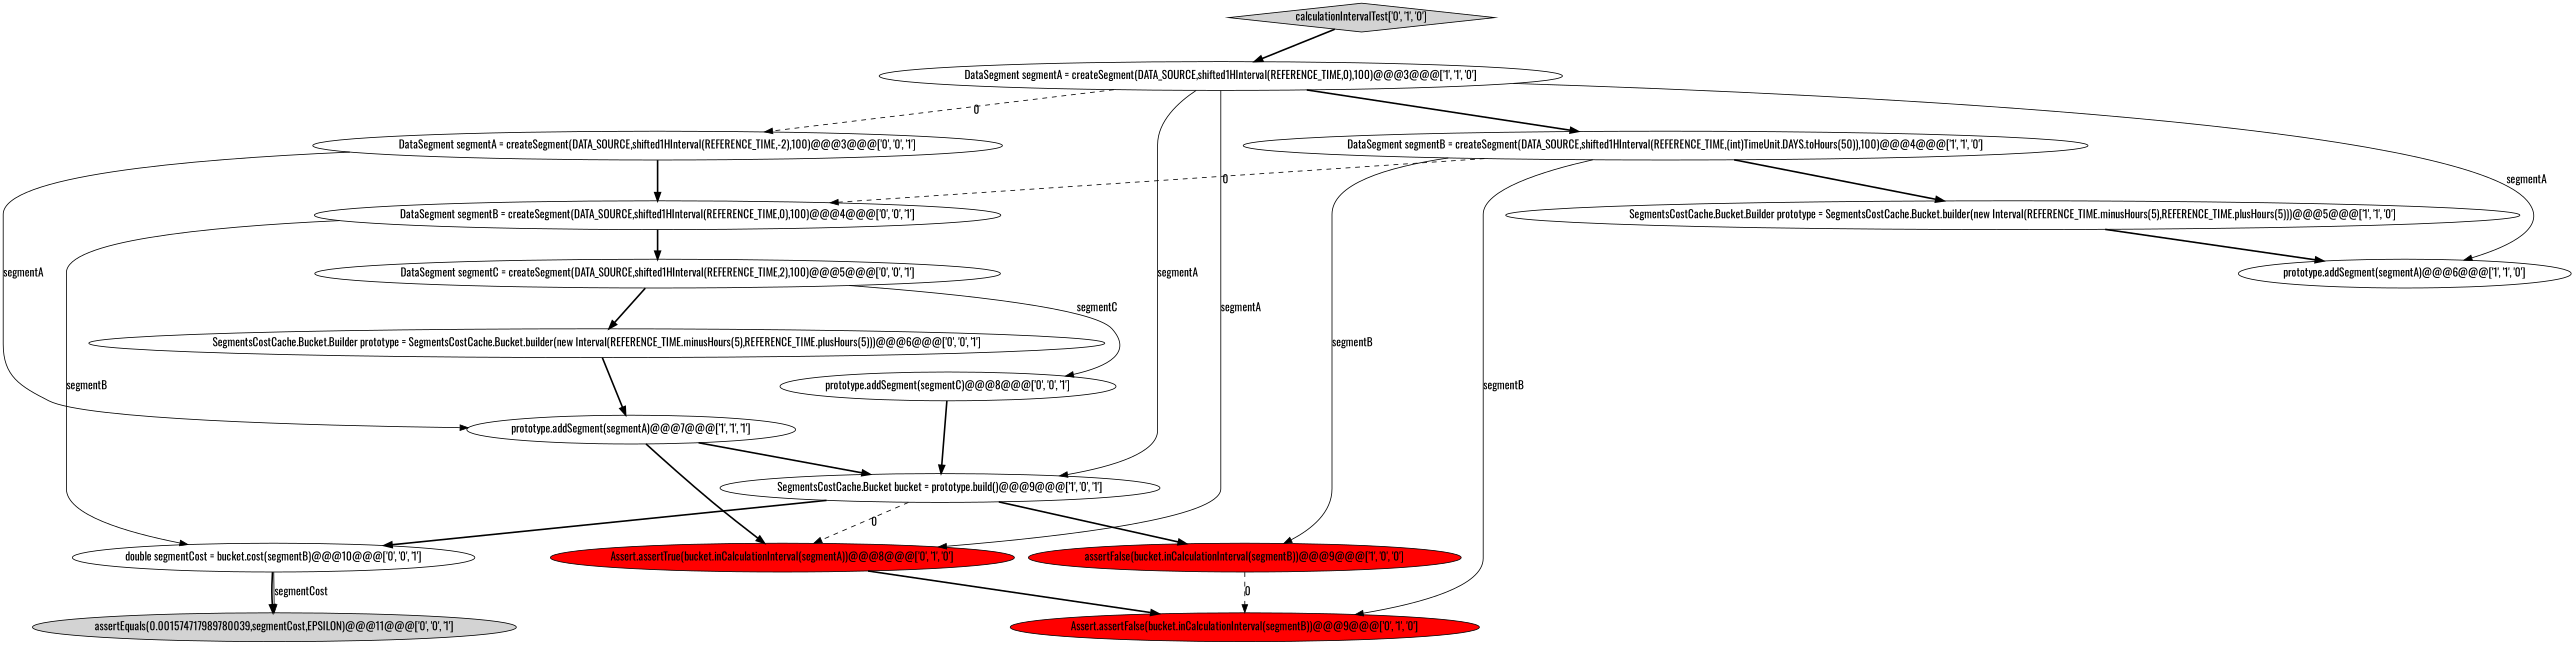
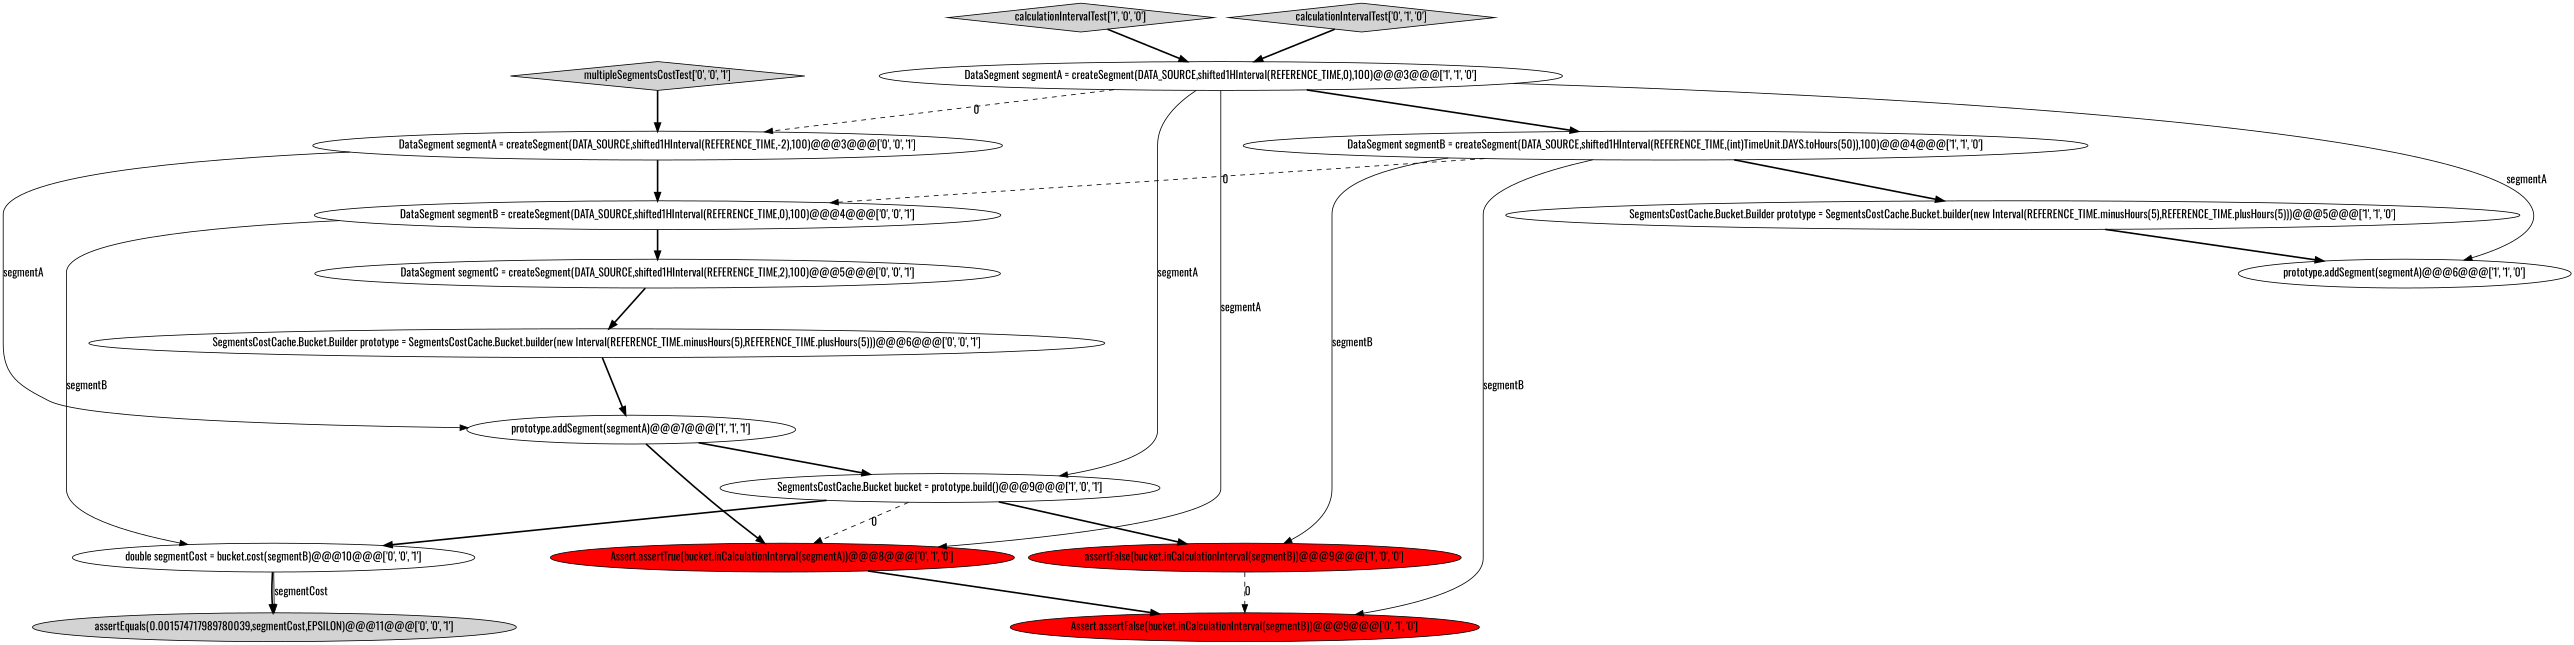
node "calculationIntervalTest['1', '0', '0']": added
node "multipleSegmentsCostTest['0', '0', '1']": added
node "prototype.addSegment(segmentC)@@@8@@@['0', '0', '1']": removed
